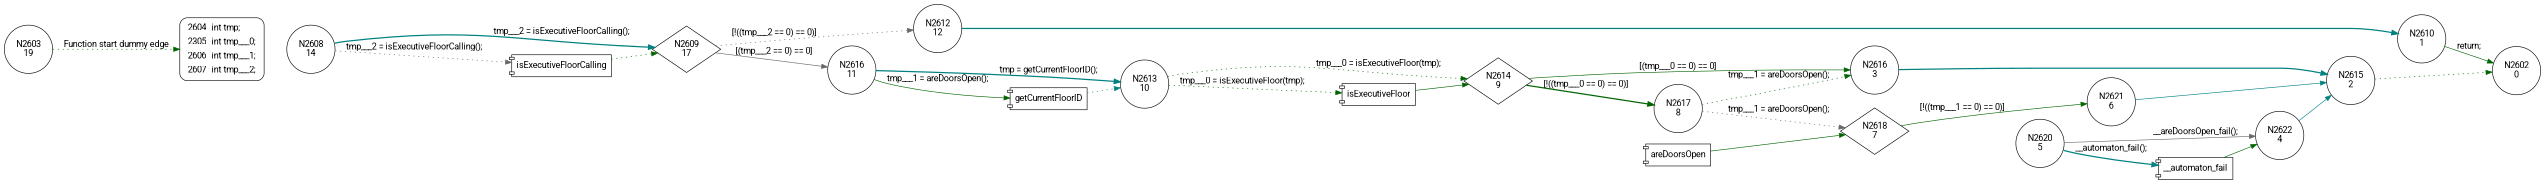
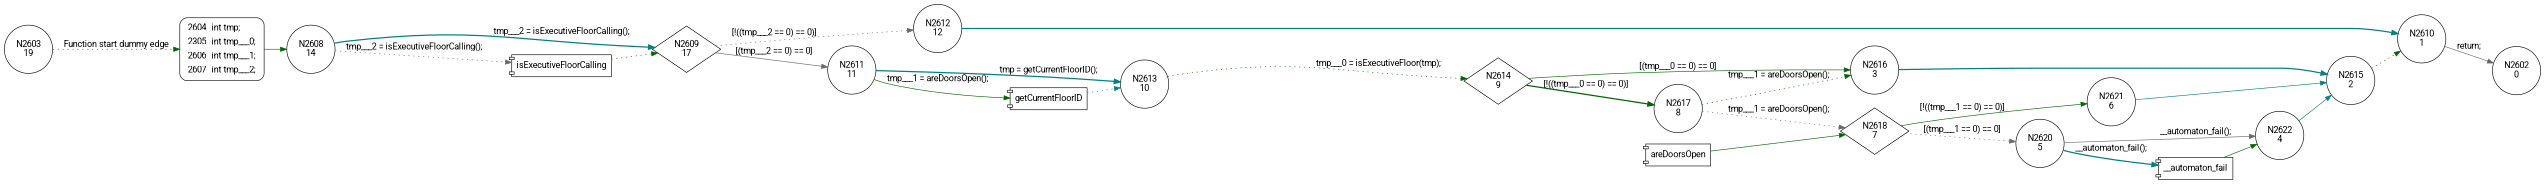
edge "2604" -> "N2608 14": added
edge "N2610 1" -> "N2602 0": color darkgreen -> gray40
node "N2616 11": label "N2616 11" -> "N2611 11"
edge "N2615 2" -> "N2602 0": now "N2615 2" -> "N2610 1"
node "isExecutiveFloor": removed
edge "N2620 5" -> "N2622 4": label "__areDoorsOpen_fail();" -> "__automaton_fail();"
edge "N2618 7" -> "N2620 5": added, label "[(tmp___1 == 0) == 0]"
